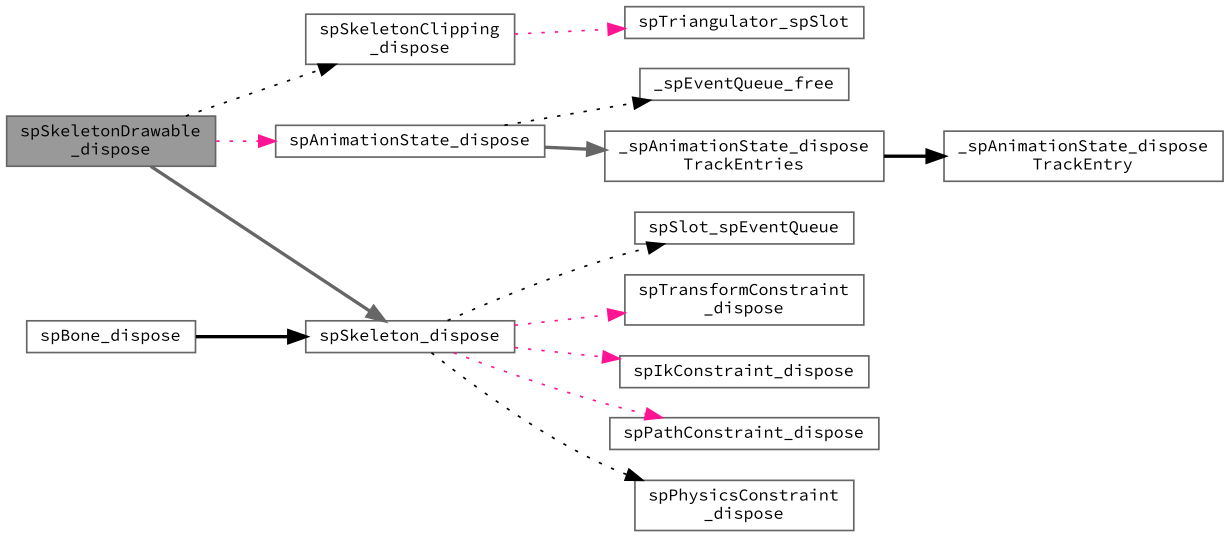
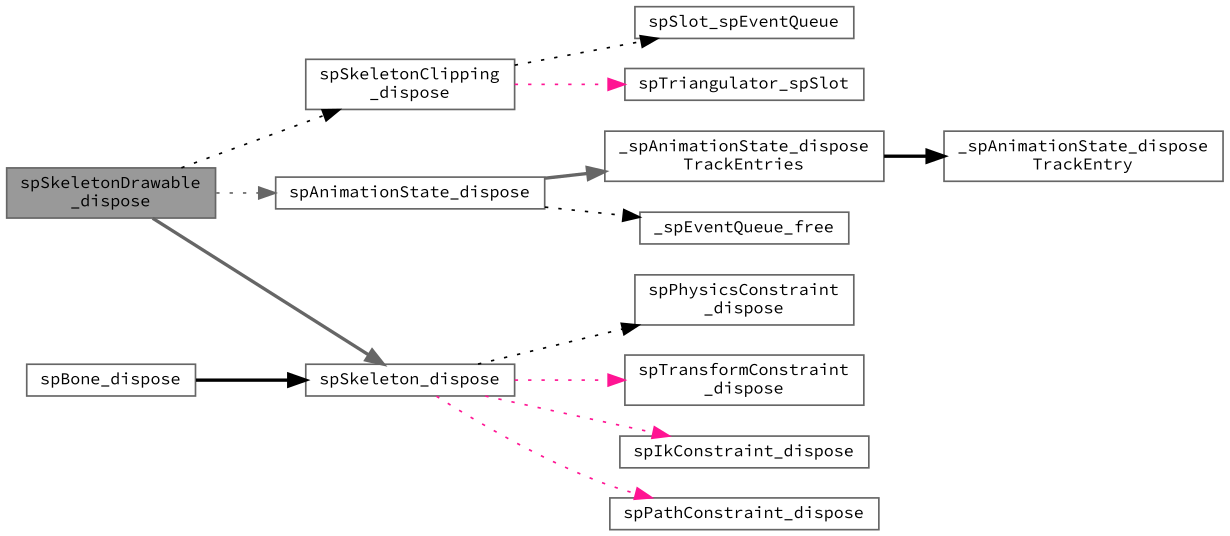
edge "spSkeletonDrawable _dispose" -> "spAnimationState_dispose": color deeppink -> gray40
edge "spSkeleton_dispose" -> "spSlot_spEventQueue": now "spSkeletonClipping _dispose" -> "spSlot_spEventQueue"
